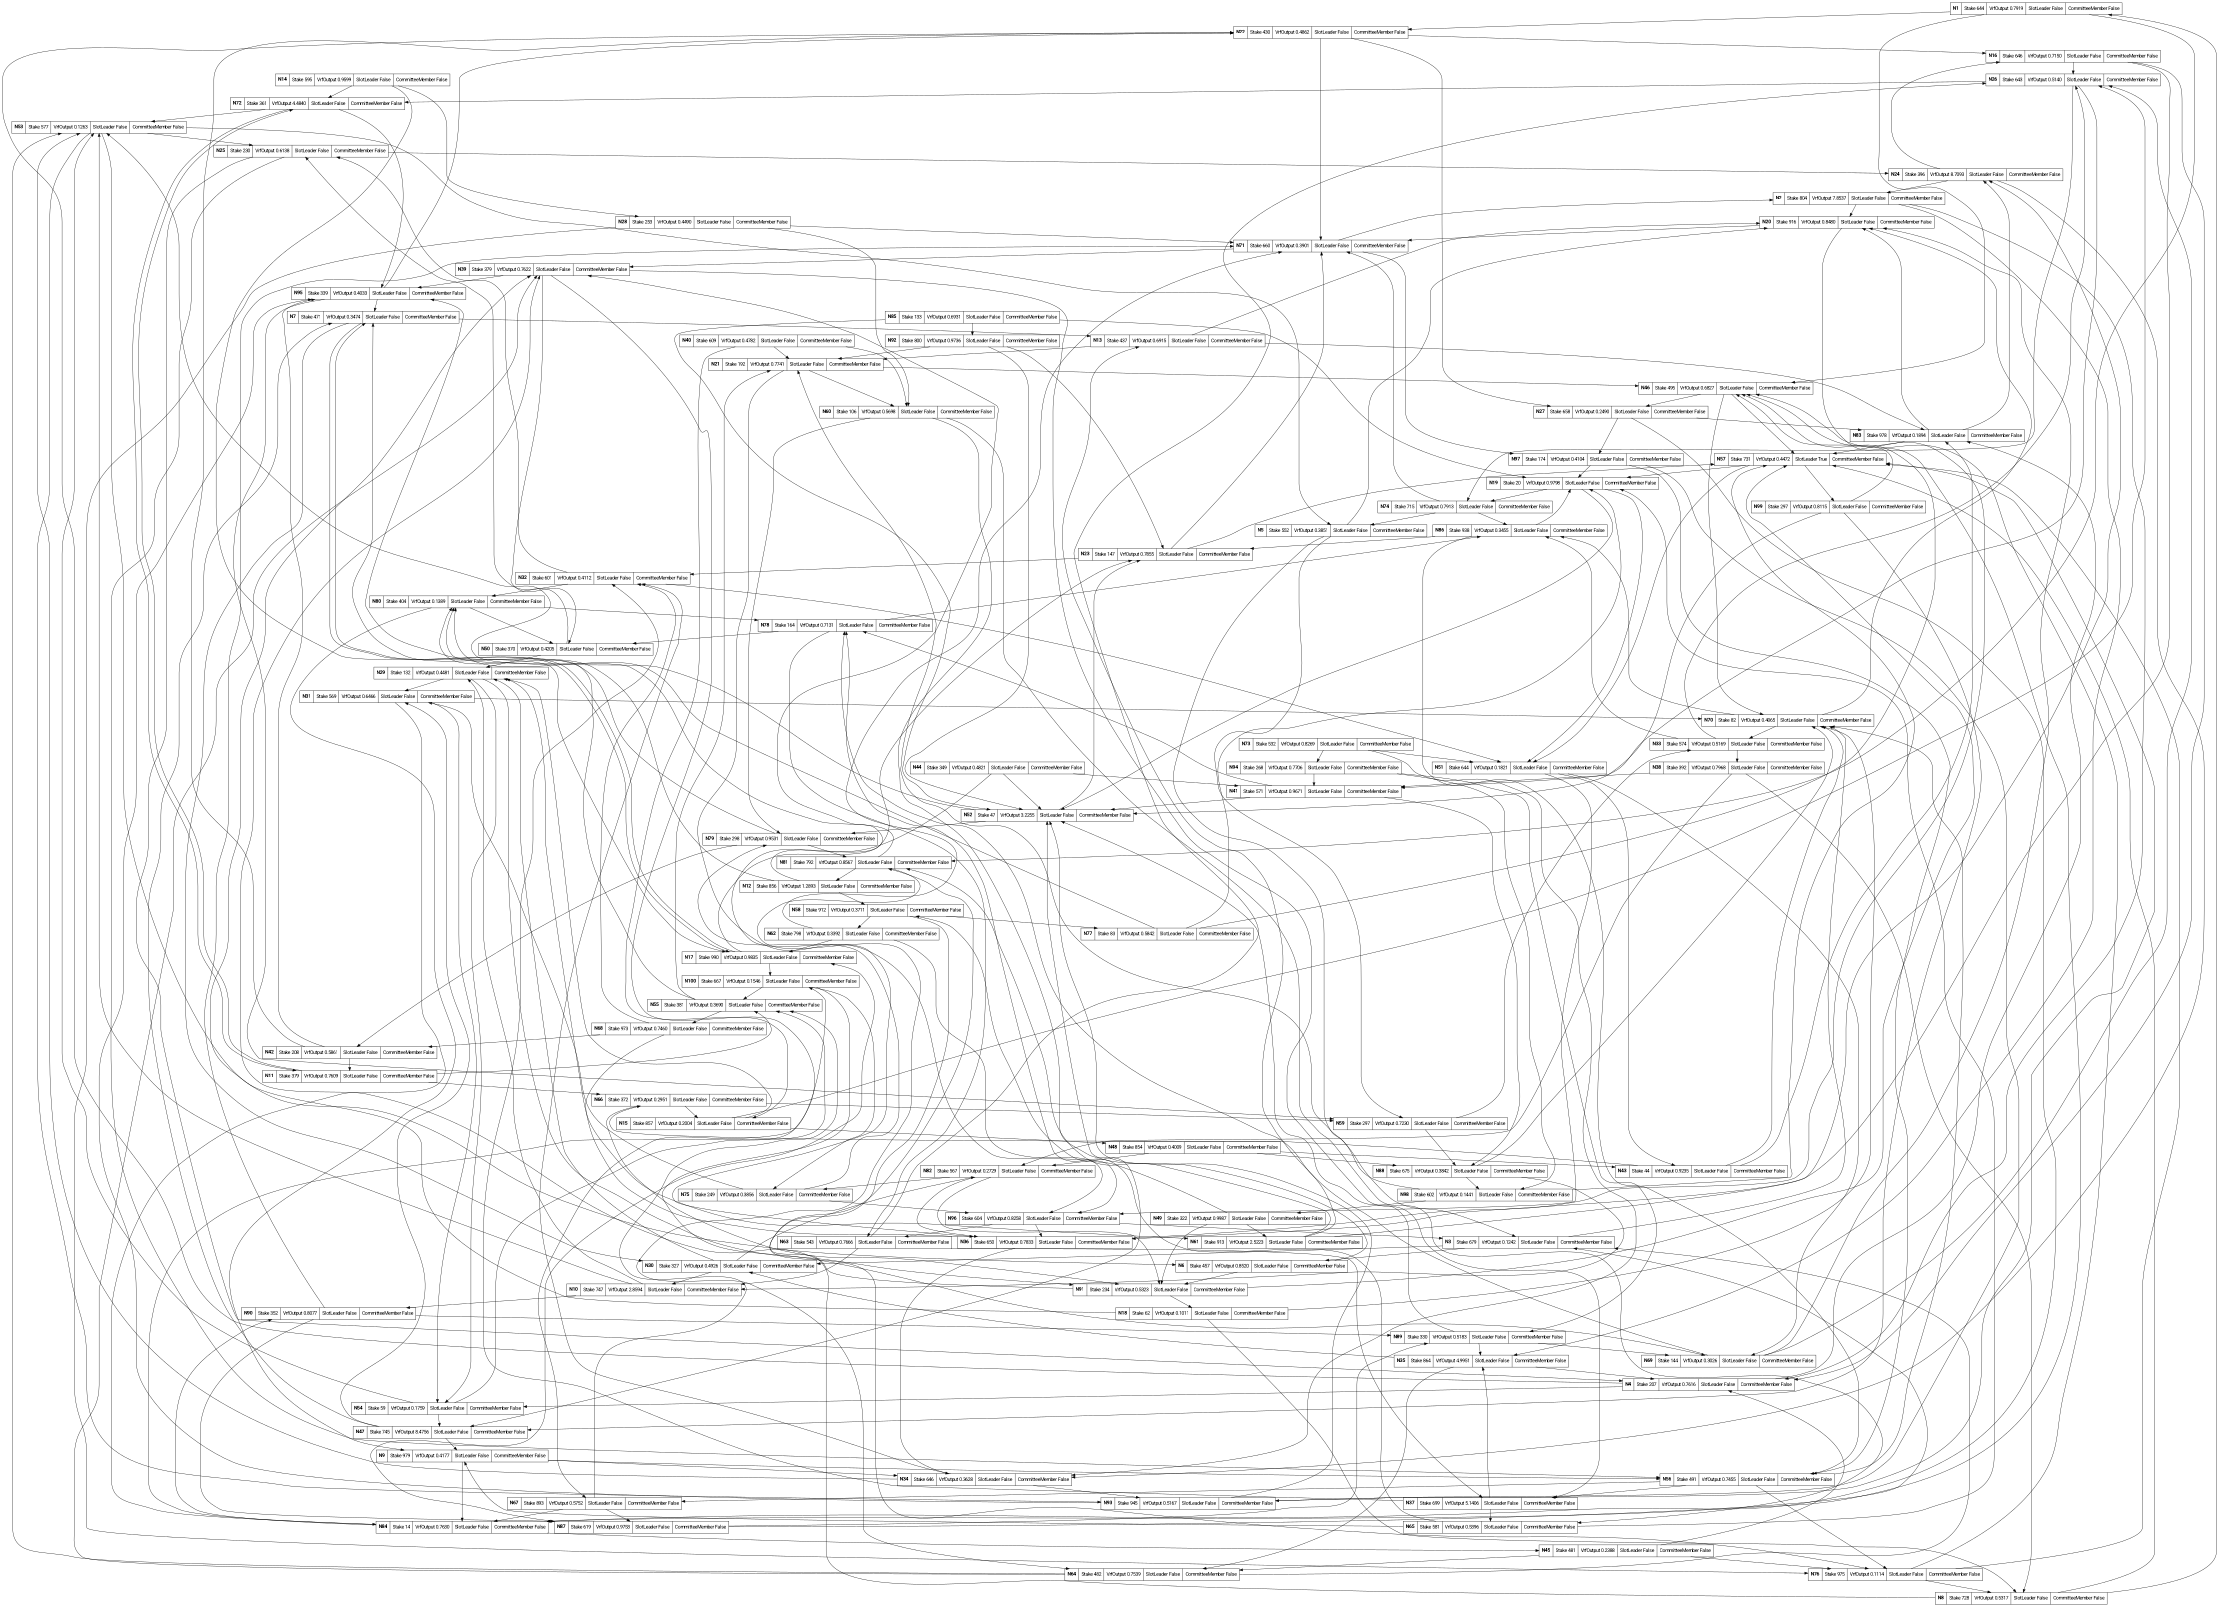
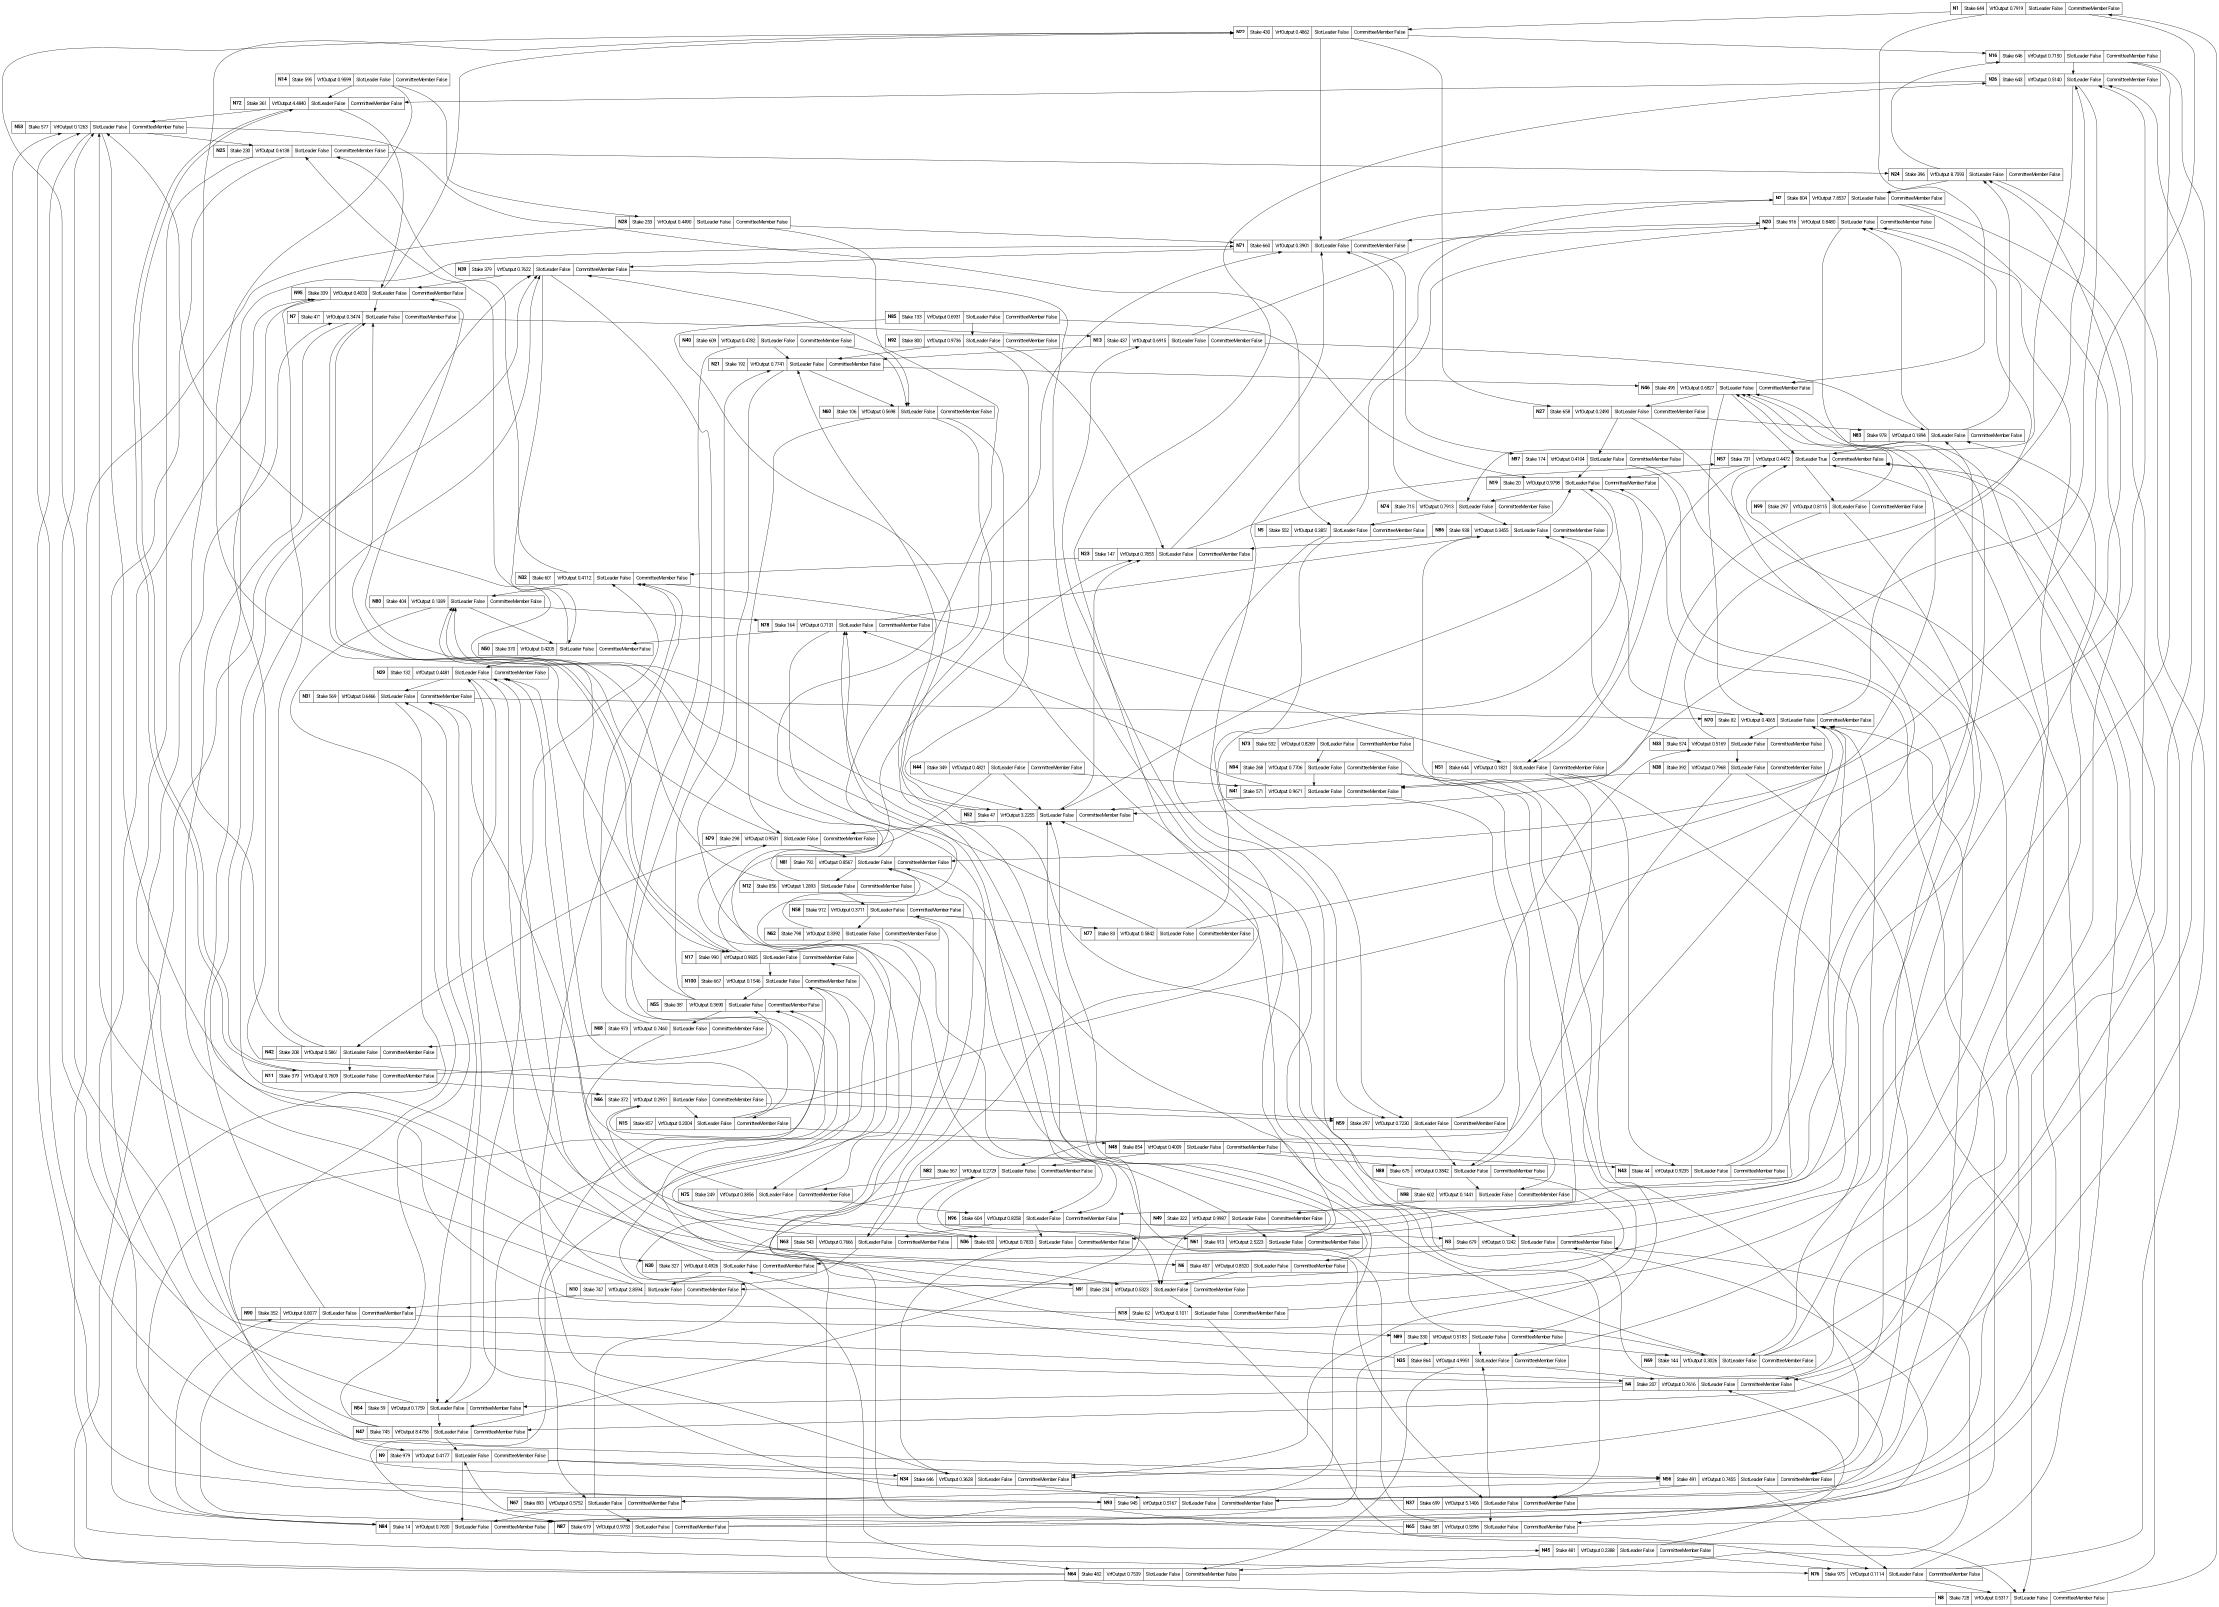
edge "N2" -> "N20": now "N2" -> "N59"
edge "N73" -> "N51": removed
